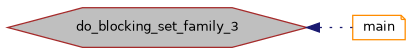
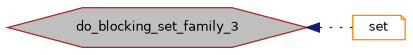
node "main": label "main" -> "set"
